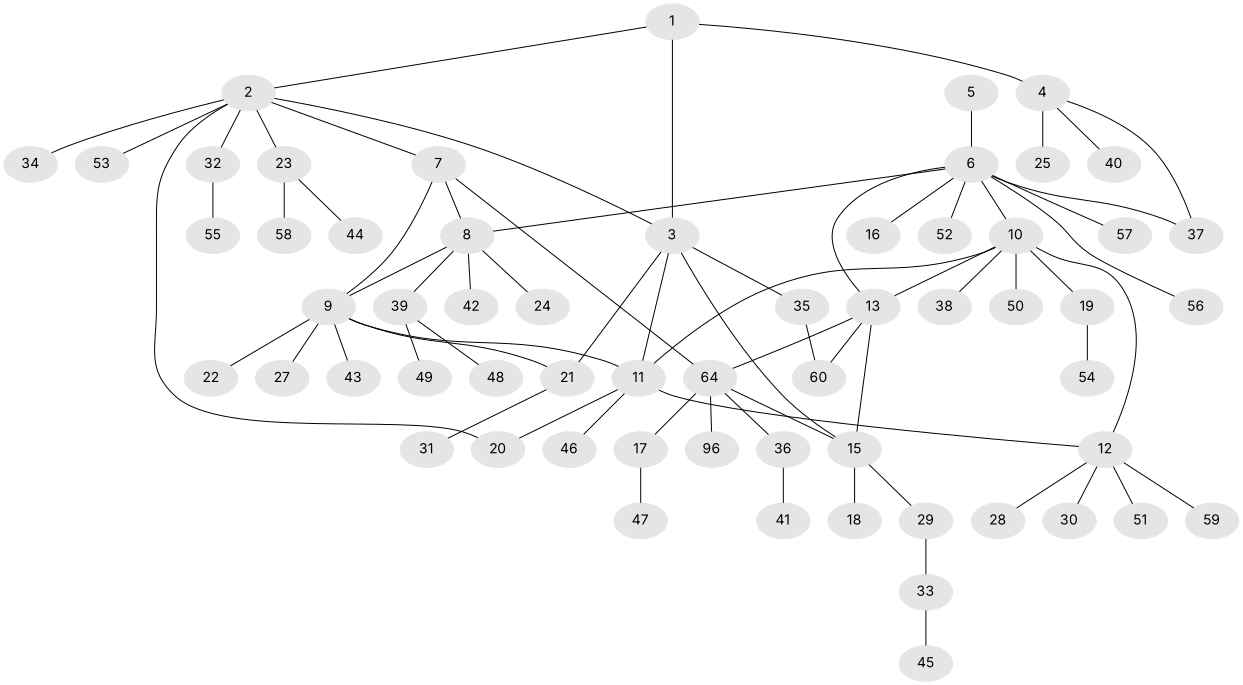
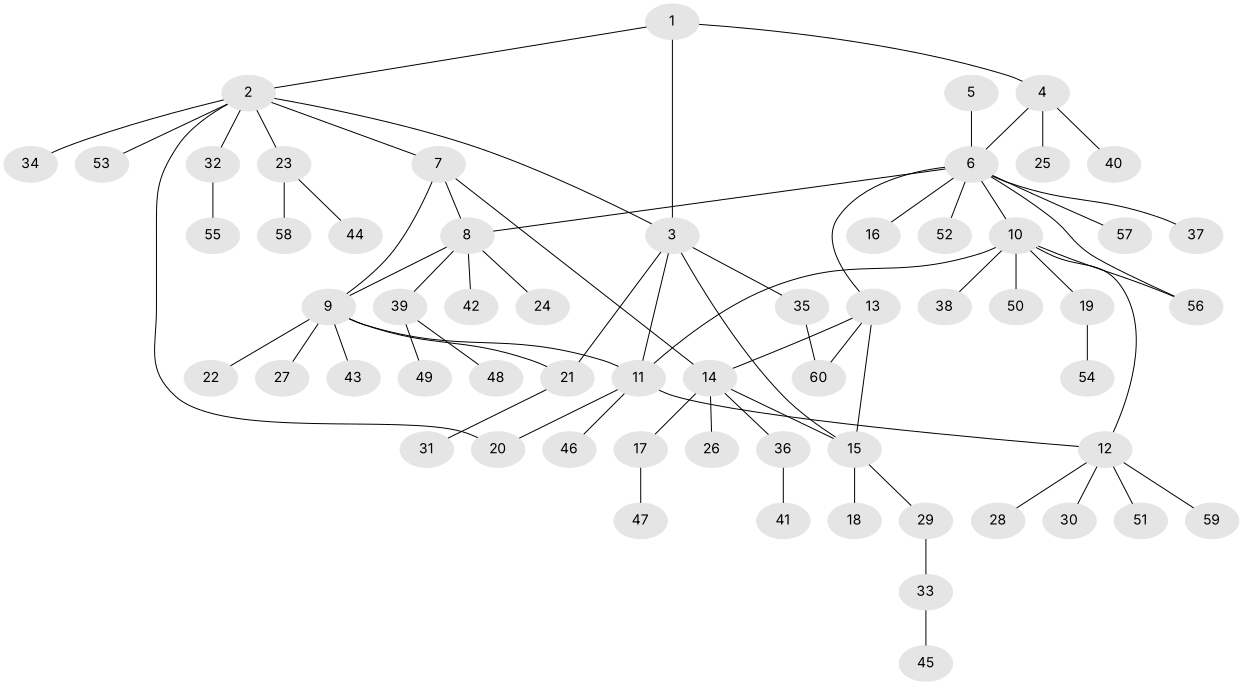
edge "4" -- "37": now "4" -- "6"
edge "10" -- "13": now "10" -- "56"
node "64": label "64" -> "14"
node "96": label "96" -> "26"
